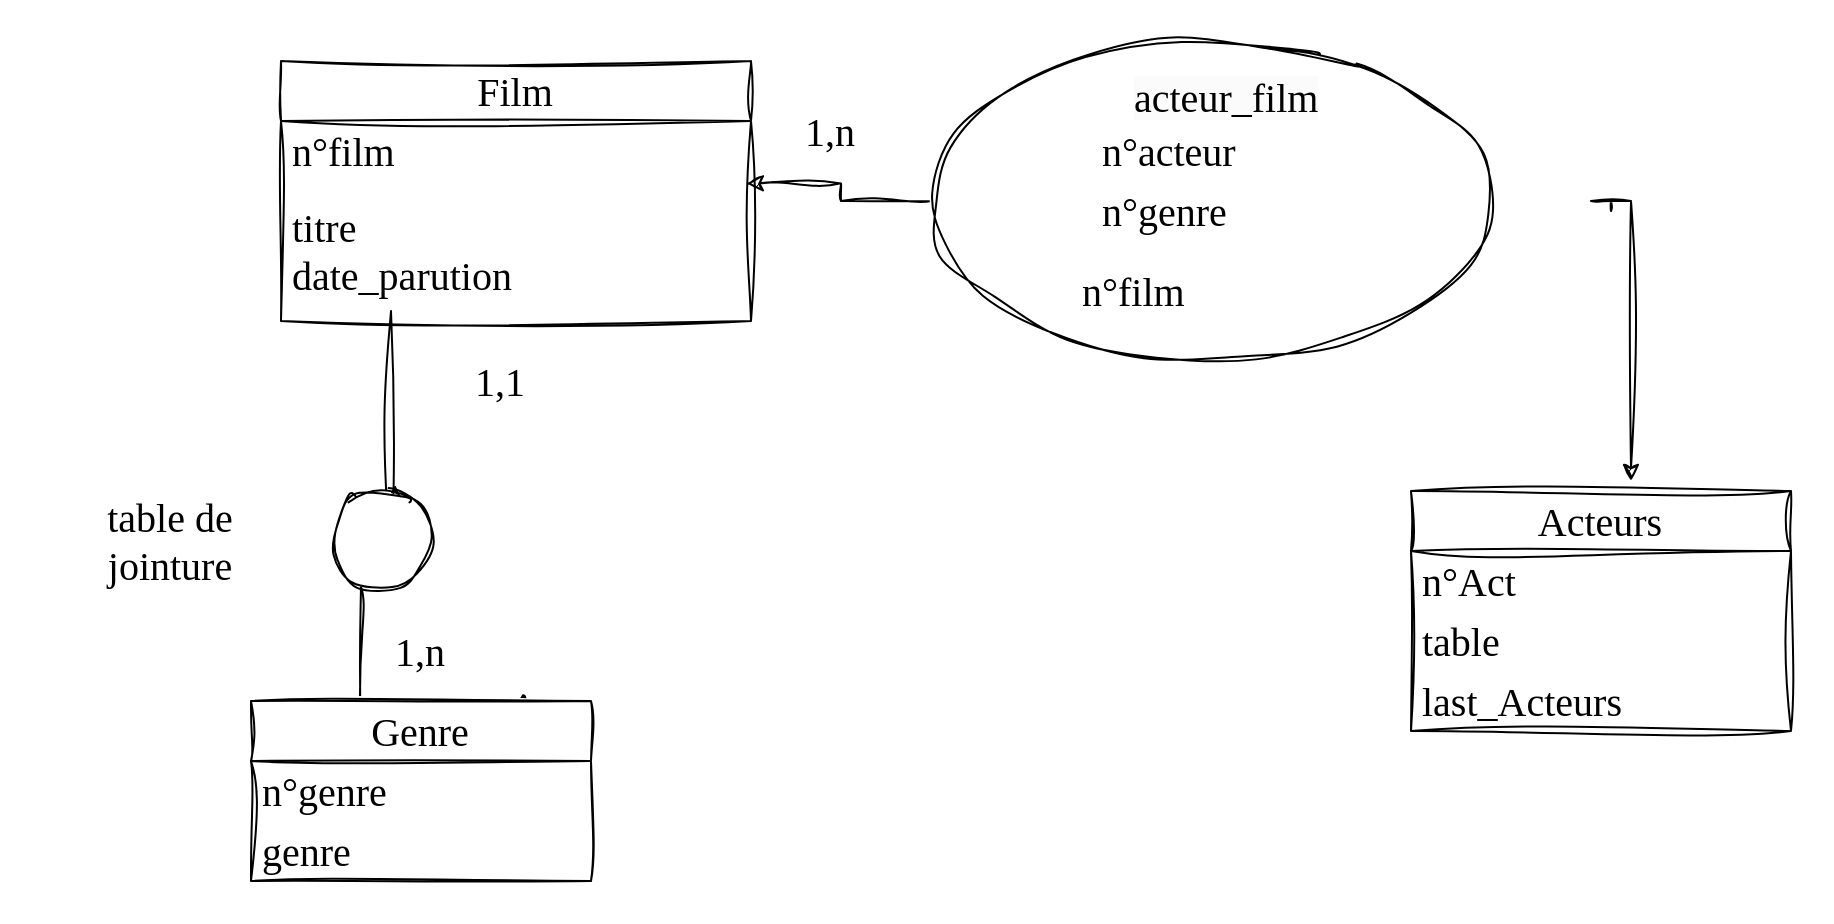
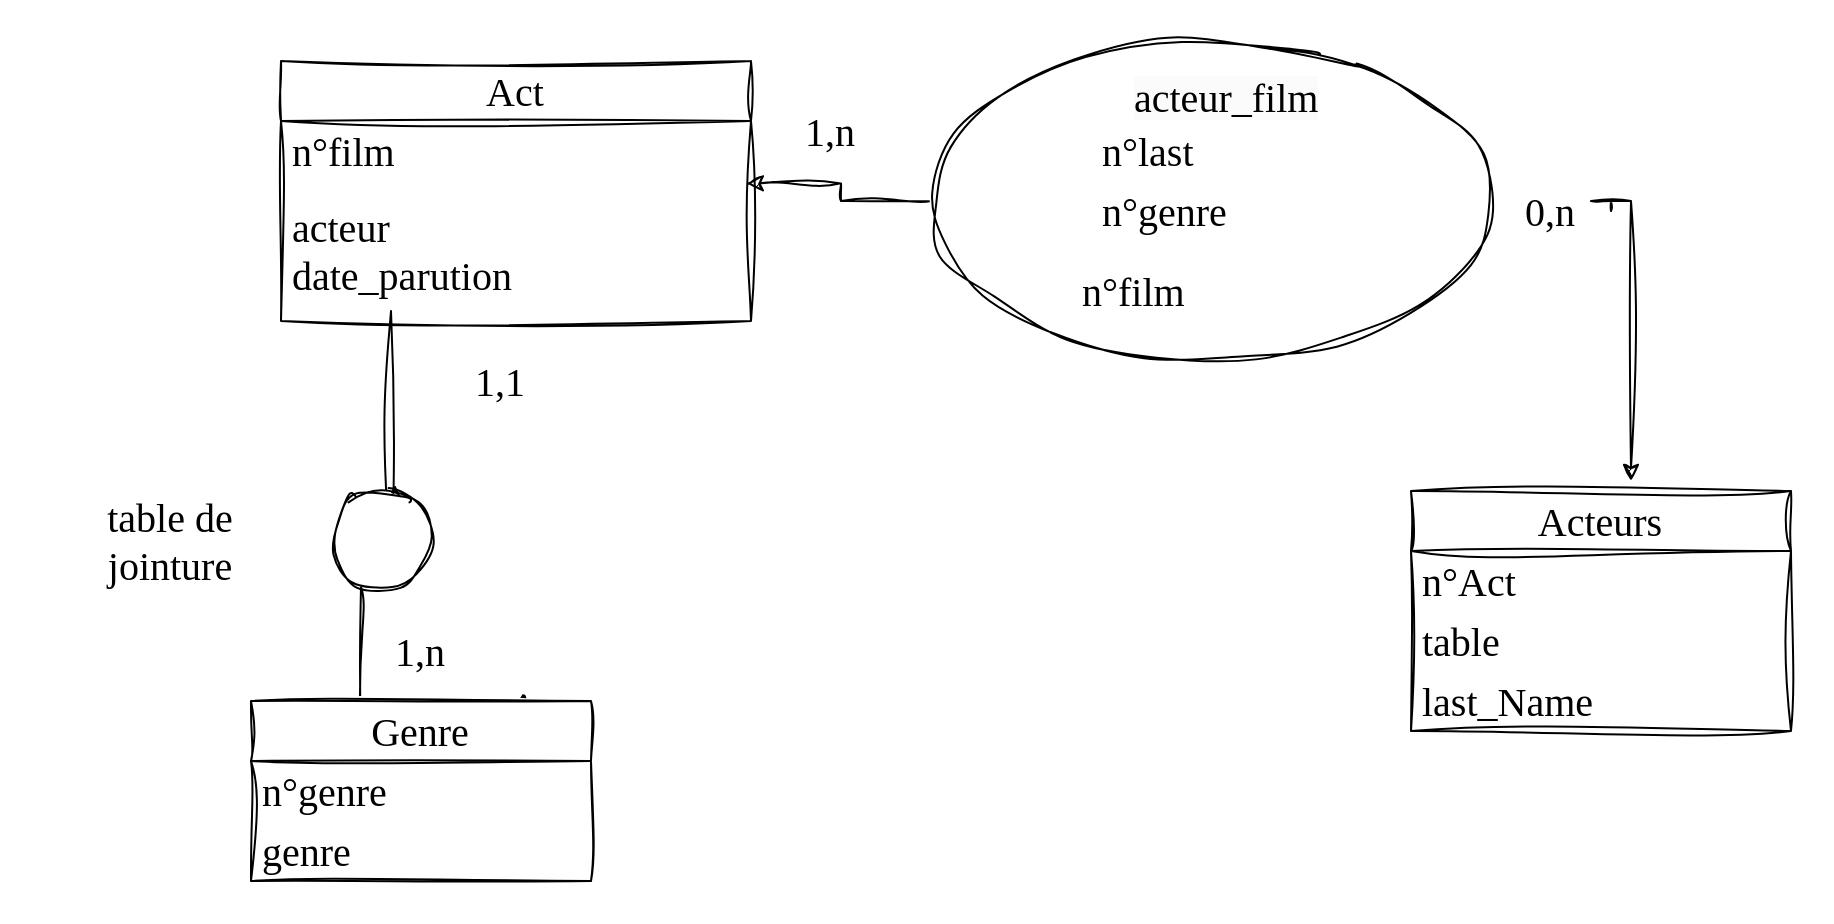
node "Film": label "Film" -> "Act"
node "n°acteur": label "n°acteur" -> "n°last"
node "0,n": added
node "titre date_parution": label "titre date_parution" -> "acteur date_parution"
node "last_Acteurs": label "last_Acteurs" -> "last_Name"
